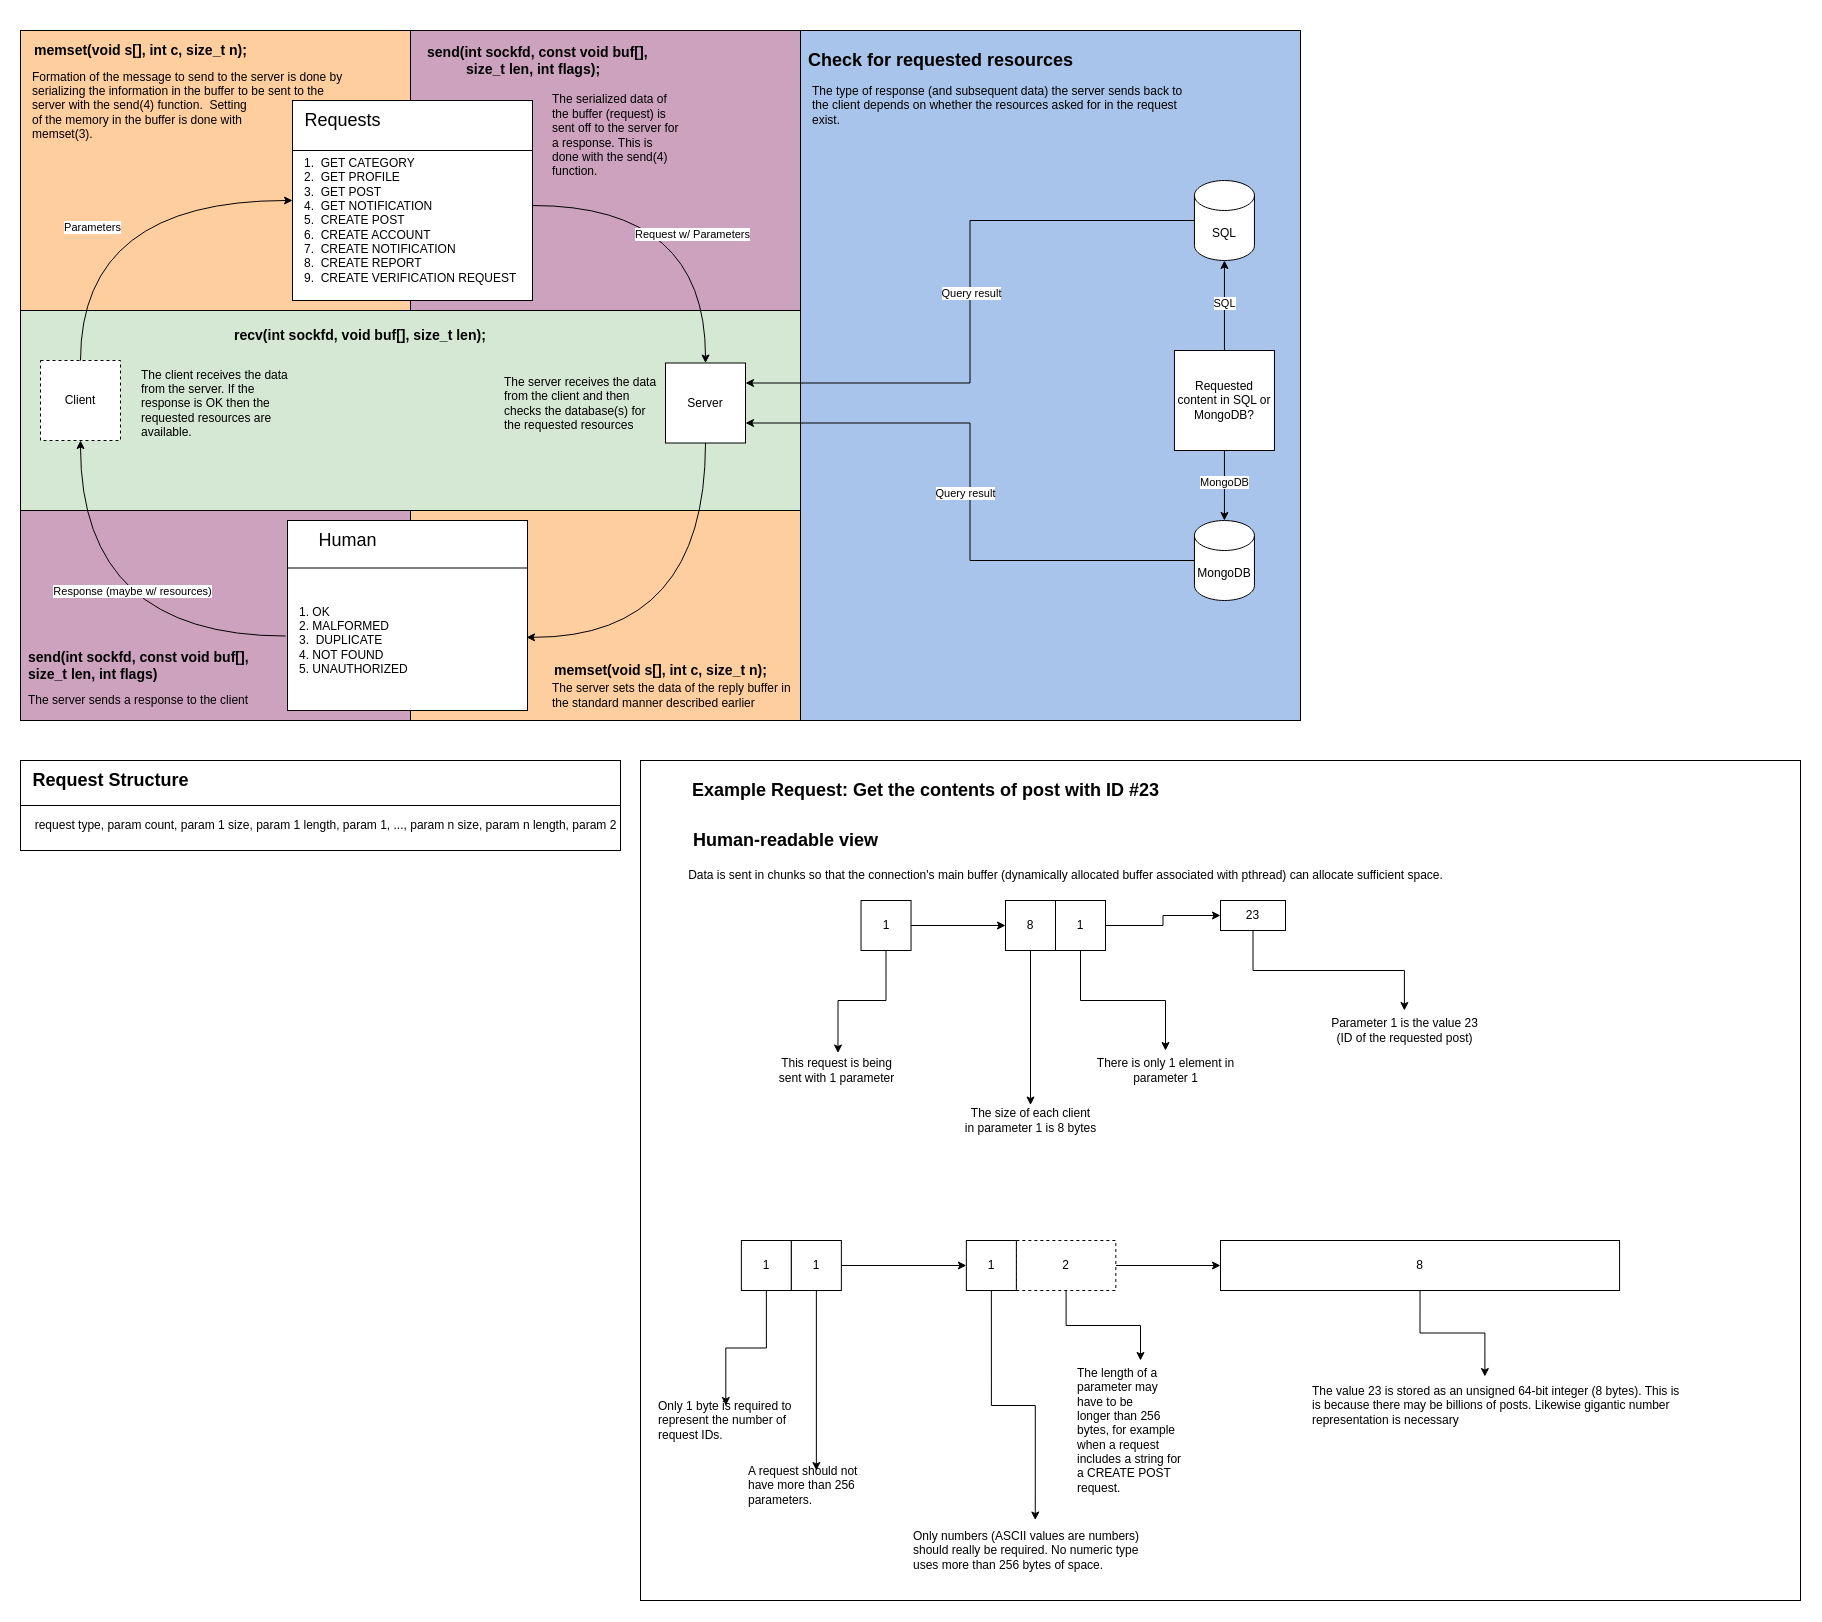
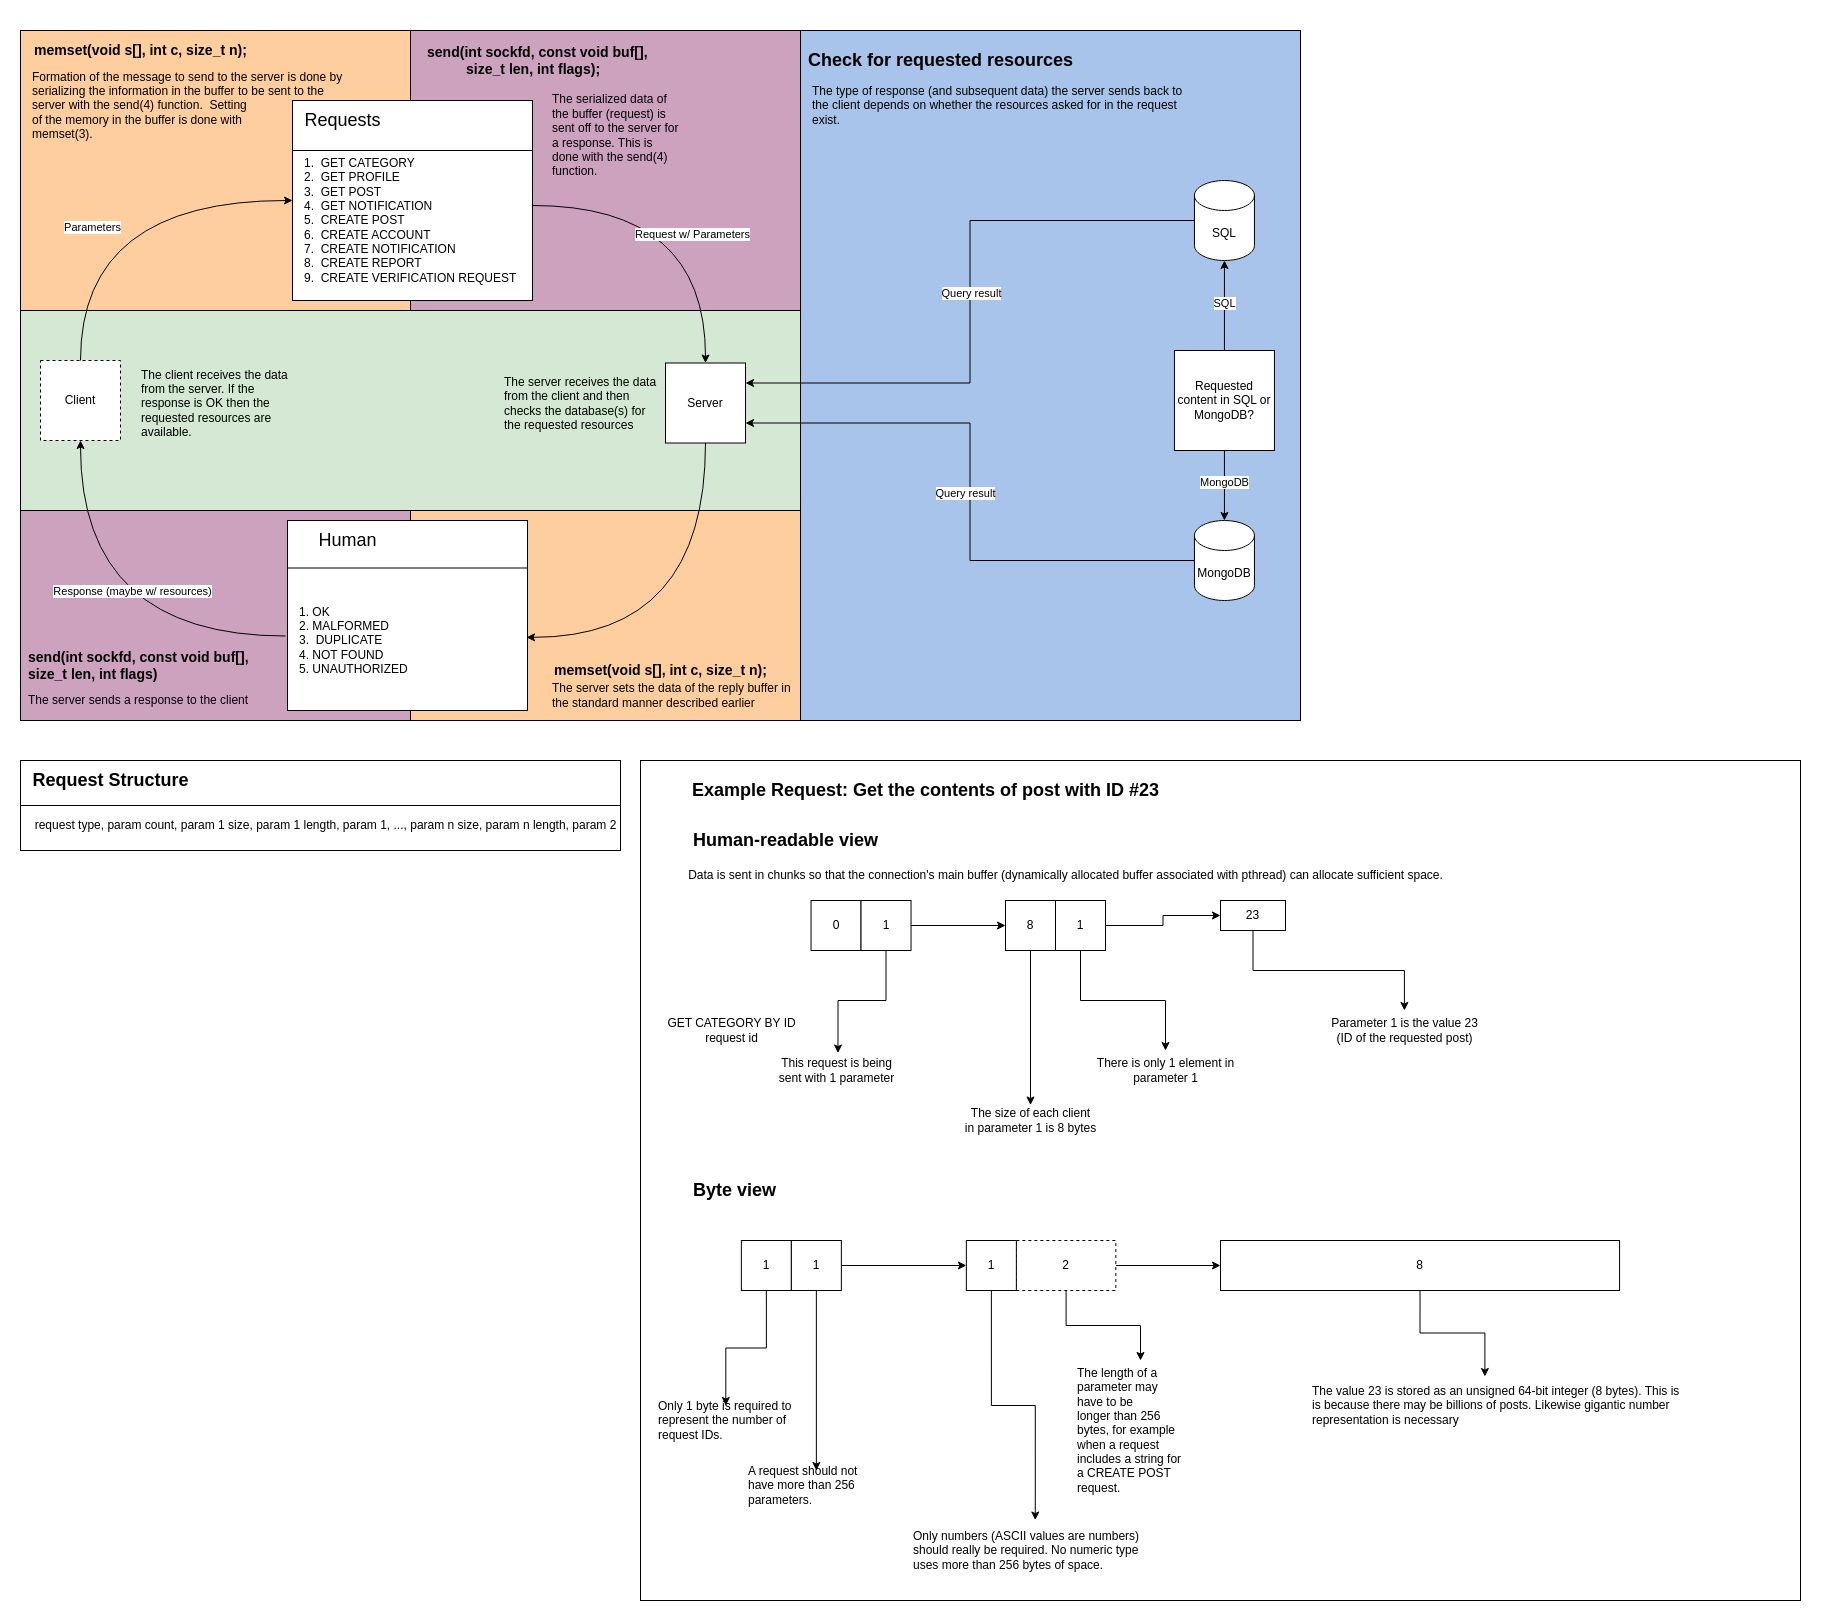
node "recv(int sockfd, void buf[], size_t len);": removed
node "0": added
node "GET CATEGORY BY ID request id": added
node "Byte view": added
